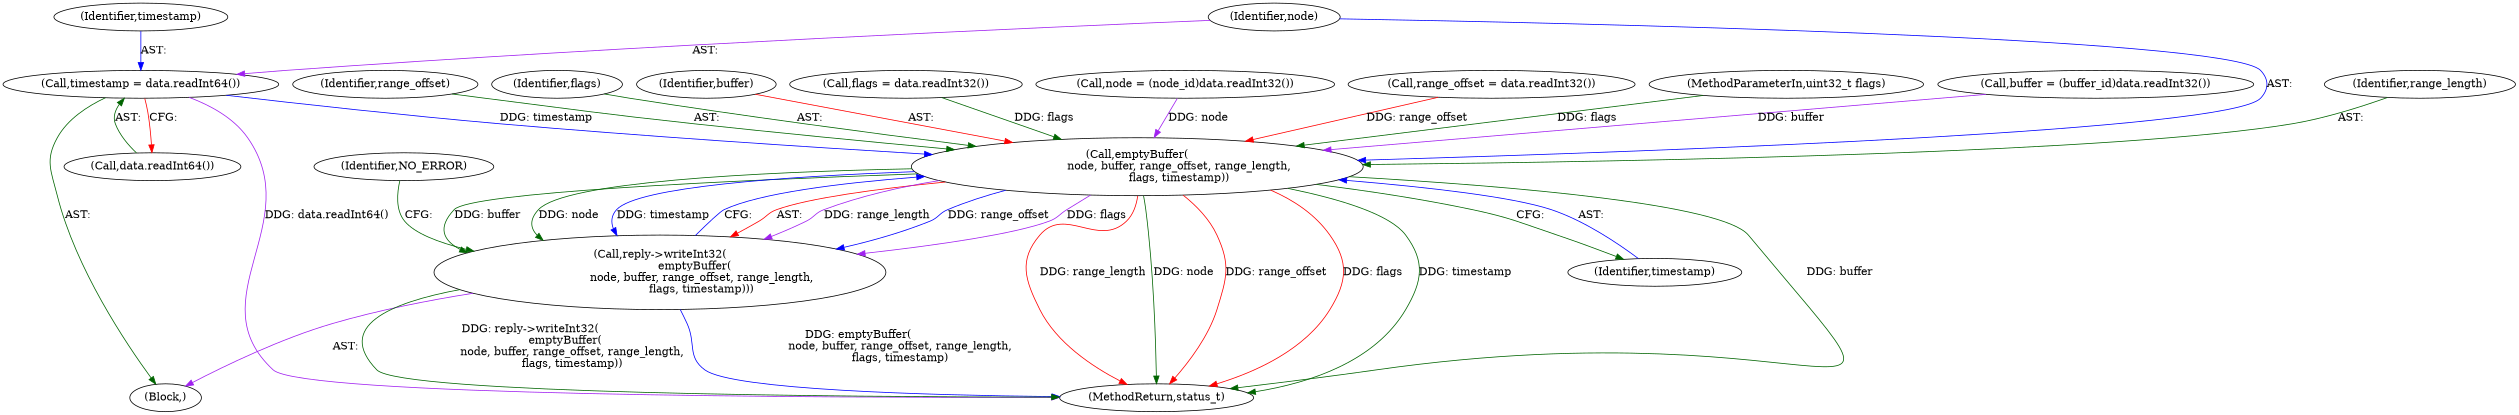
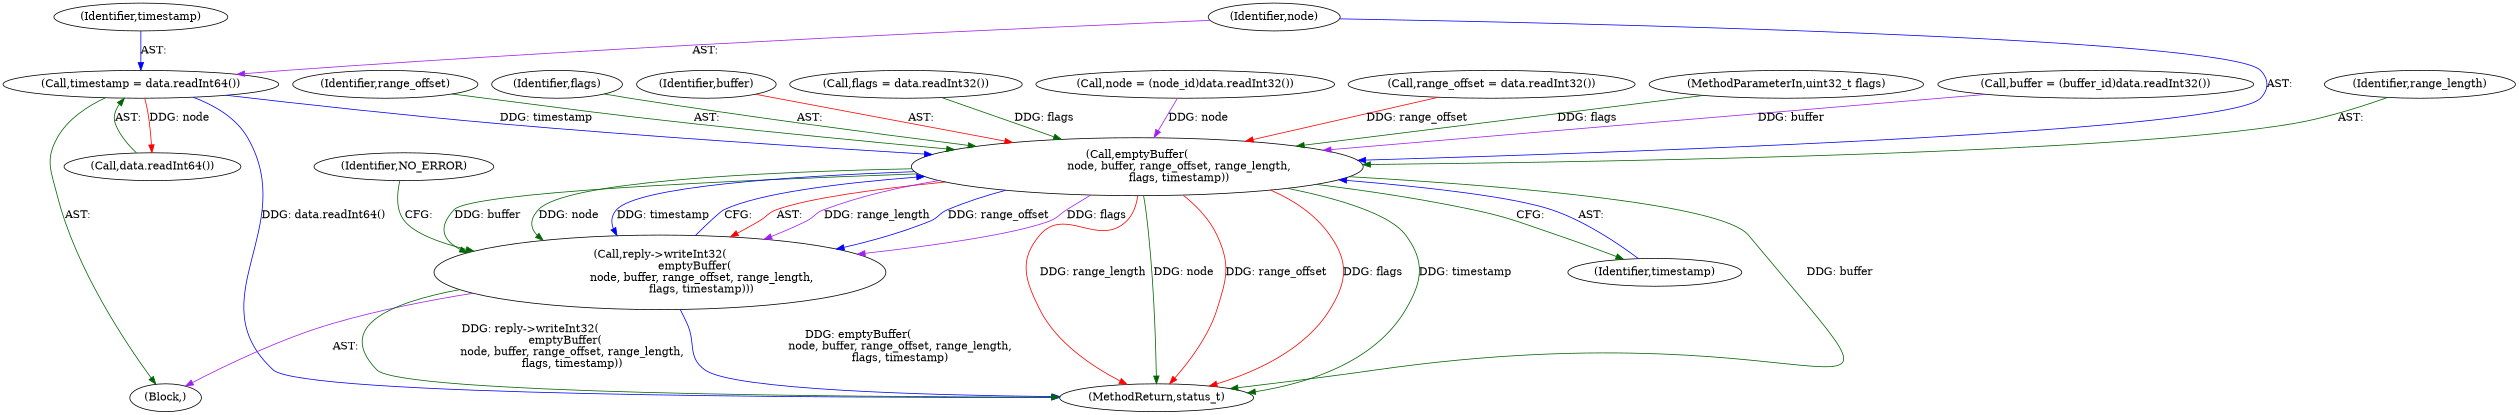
edge "(Call,timestamp = data.readInt64())" -> "(Call,data.readInt64())": label "CFG: " -> "DDG: node"
edge "(Call,timestamp = data.readInt64())" -> "(MethodReturn,status_t)": color purple -> blue
